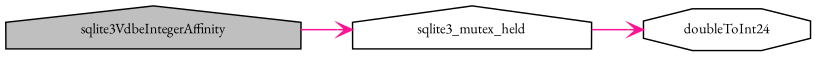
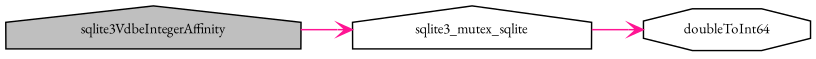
node "sqlite3_mutex_held": label "sqlite3_mutex_held" -> "sqlite3_mutex_sqlite"
node "doubleToInt24": label "doubleToInt24" -> "doubleToInt64"
